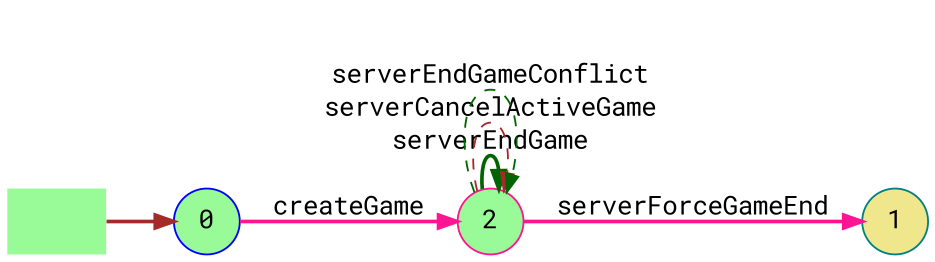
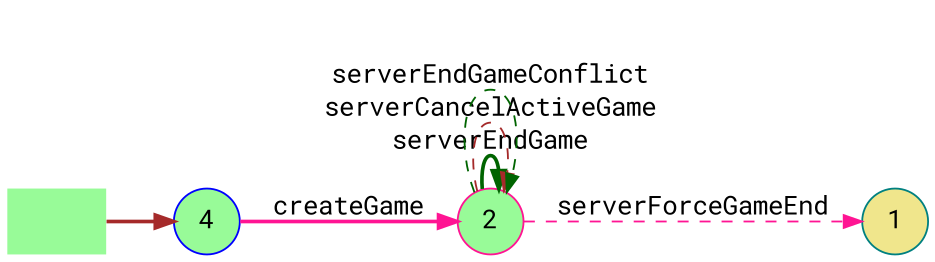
node "0": label "0" -> "4"
edge "2" -> "1": style bold -> dashed
